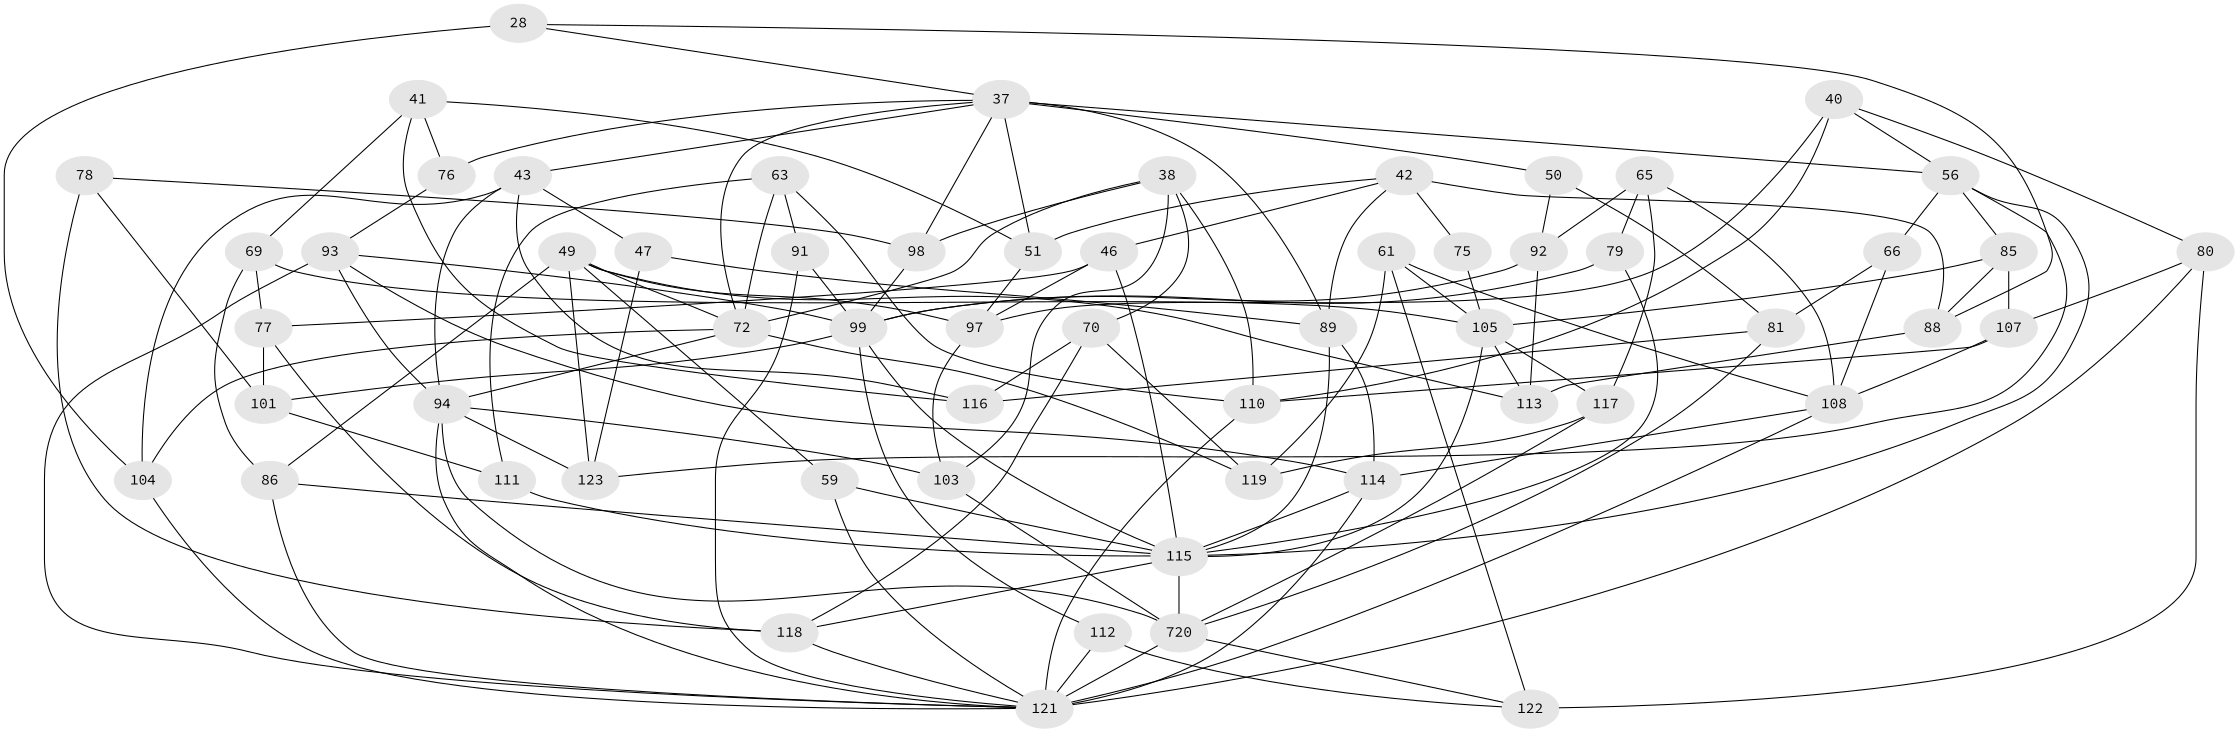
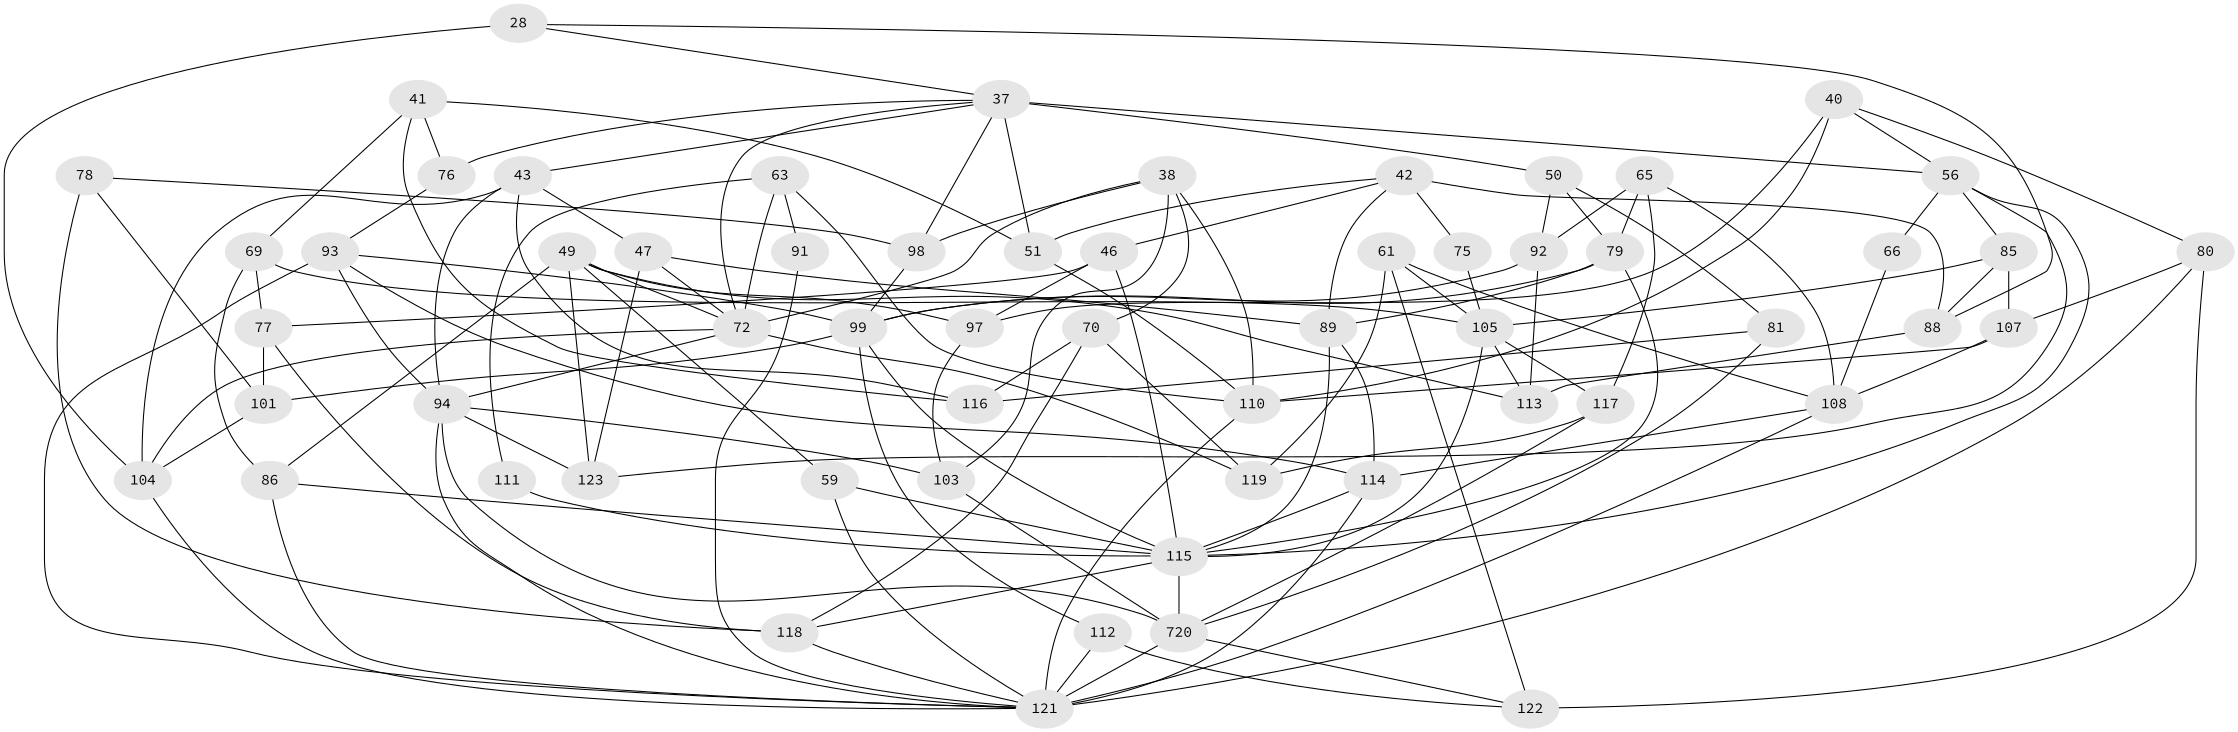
edge "37" -- "89": now "79" -- "89"
edge "50" -- "79": added
edge "47" -- "72": added
edge "91" -- "99": removed
edge "51" -- "97": now "51" -- "110"
edge "66" -- "81": removed
edge "101" -- "111": now "101" -- "104"
